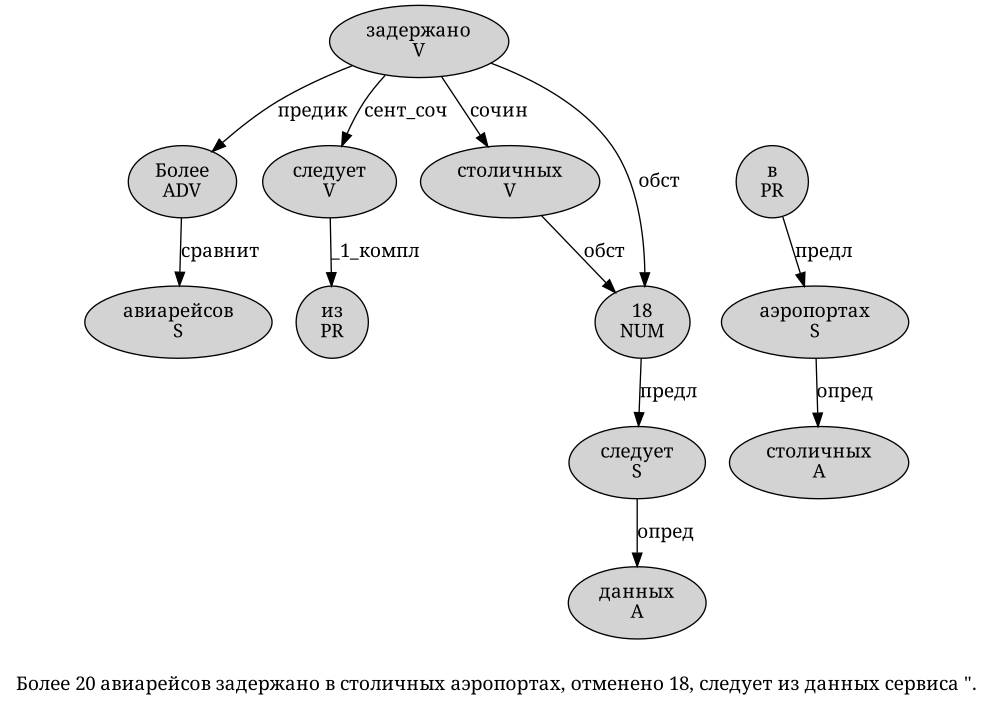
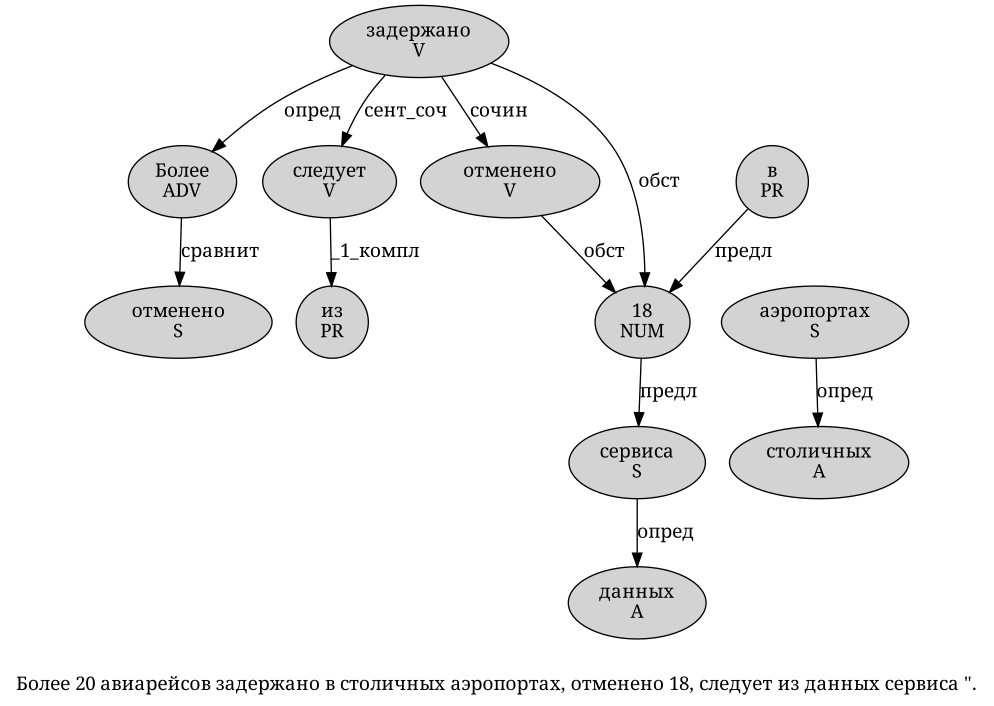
edge "задержано V" -> "Более ADV": label "предик" -> "опред"
node "столичных V": label "столичных V" -> "отменено V"
edge "в PR" -> "аэропортах S": now "в PR" -> "18 NUM"
node "авиарейсов S": label "авиарейсов S" -> "отменено S"
node "следует S": label "следует S" -> "сервиса S"
